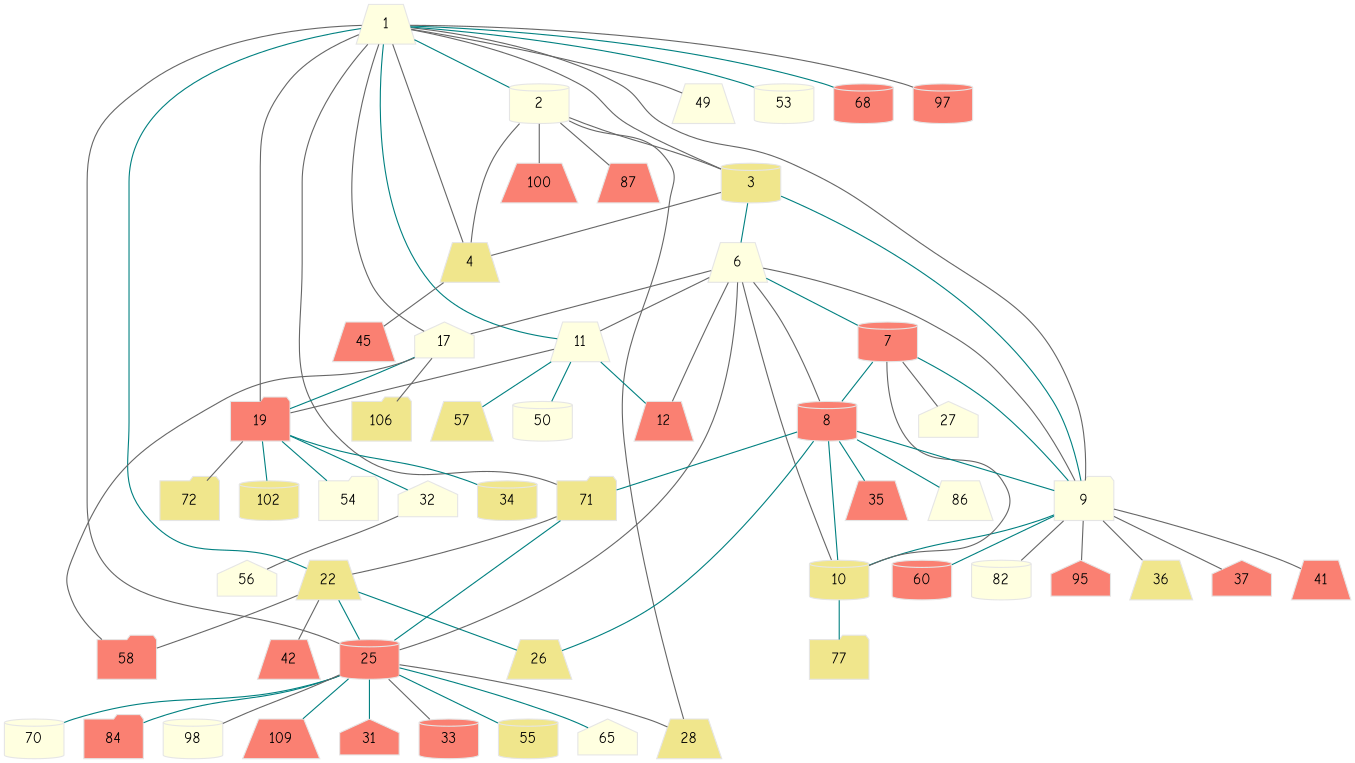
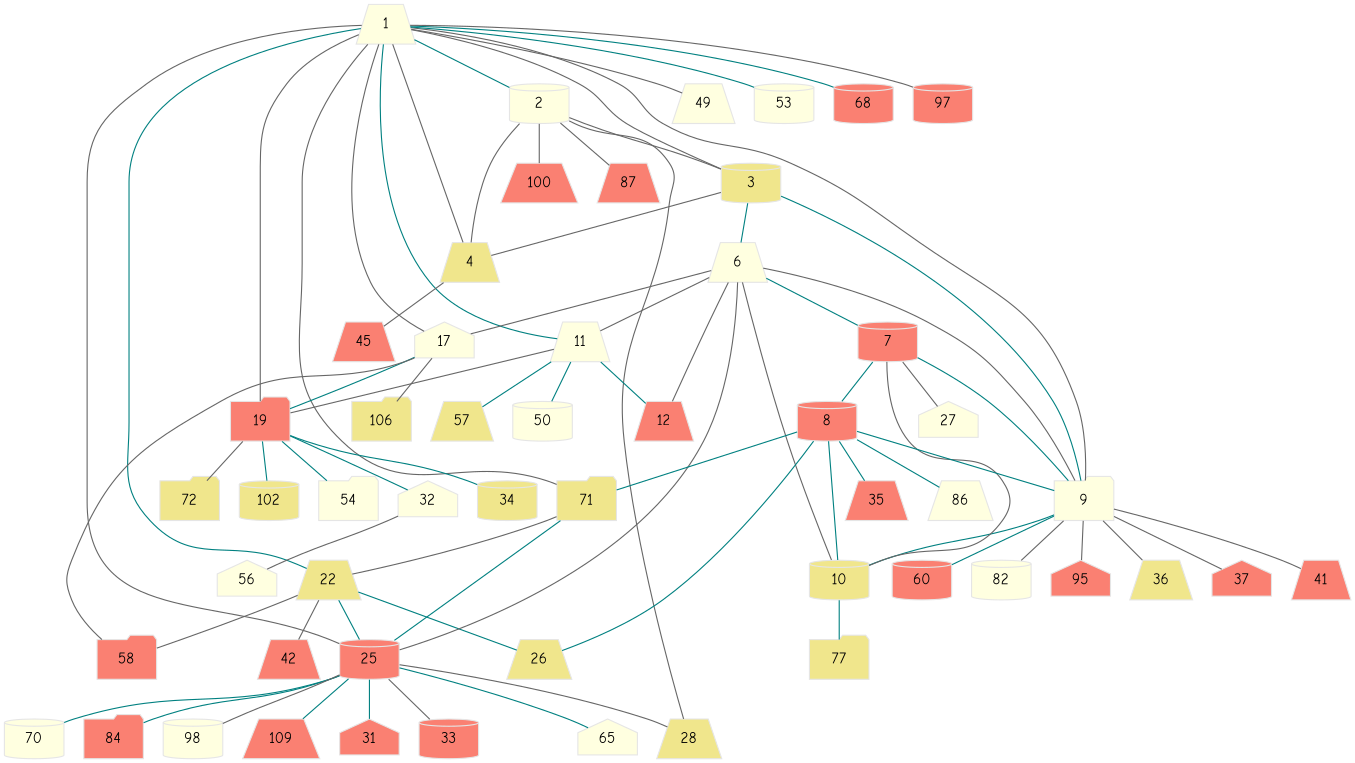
edge "6" -- "8": removed
node "55": removed
